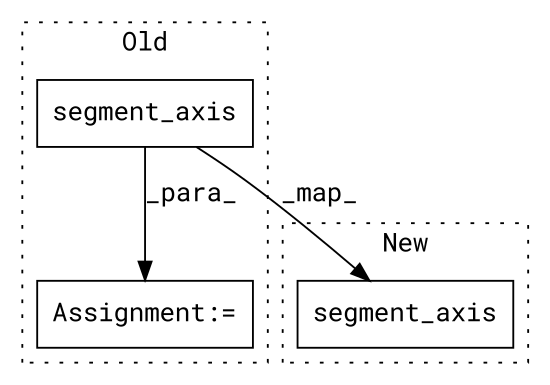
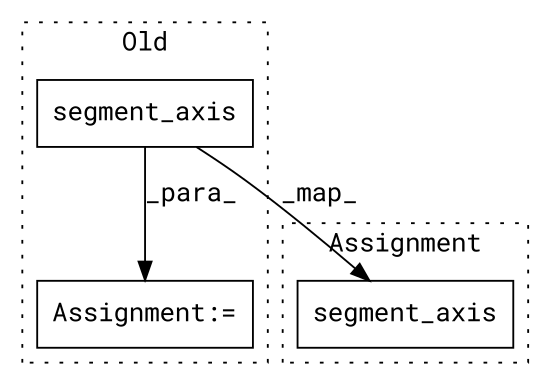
cluster "New": label "New" -> "Assignment"
